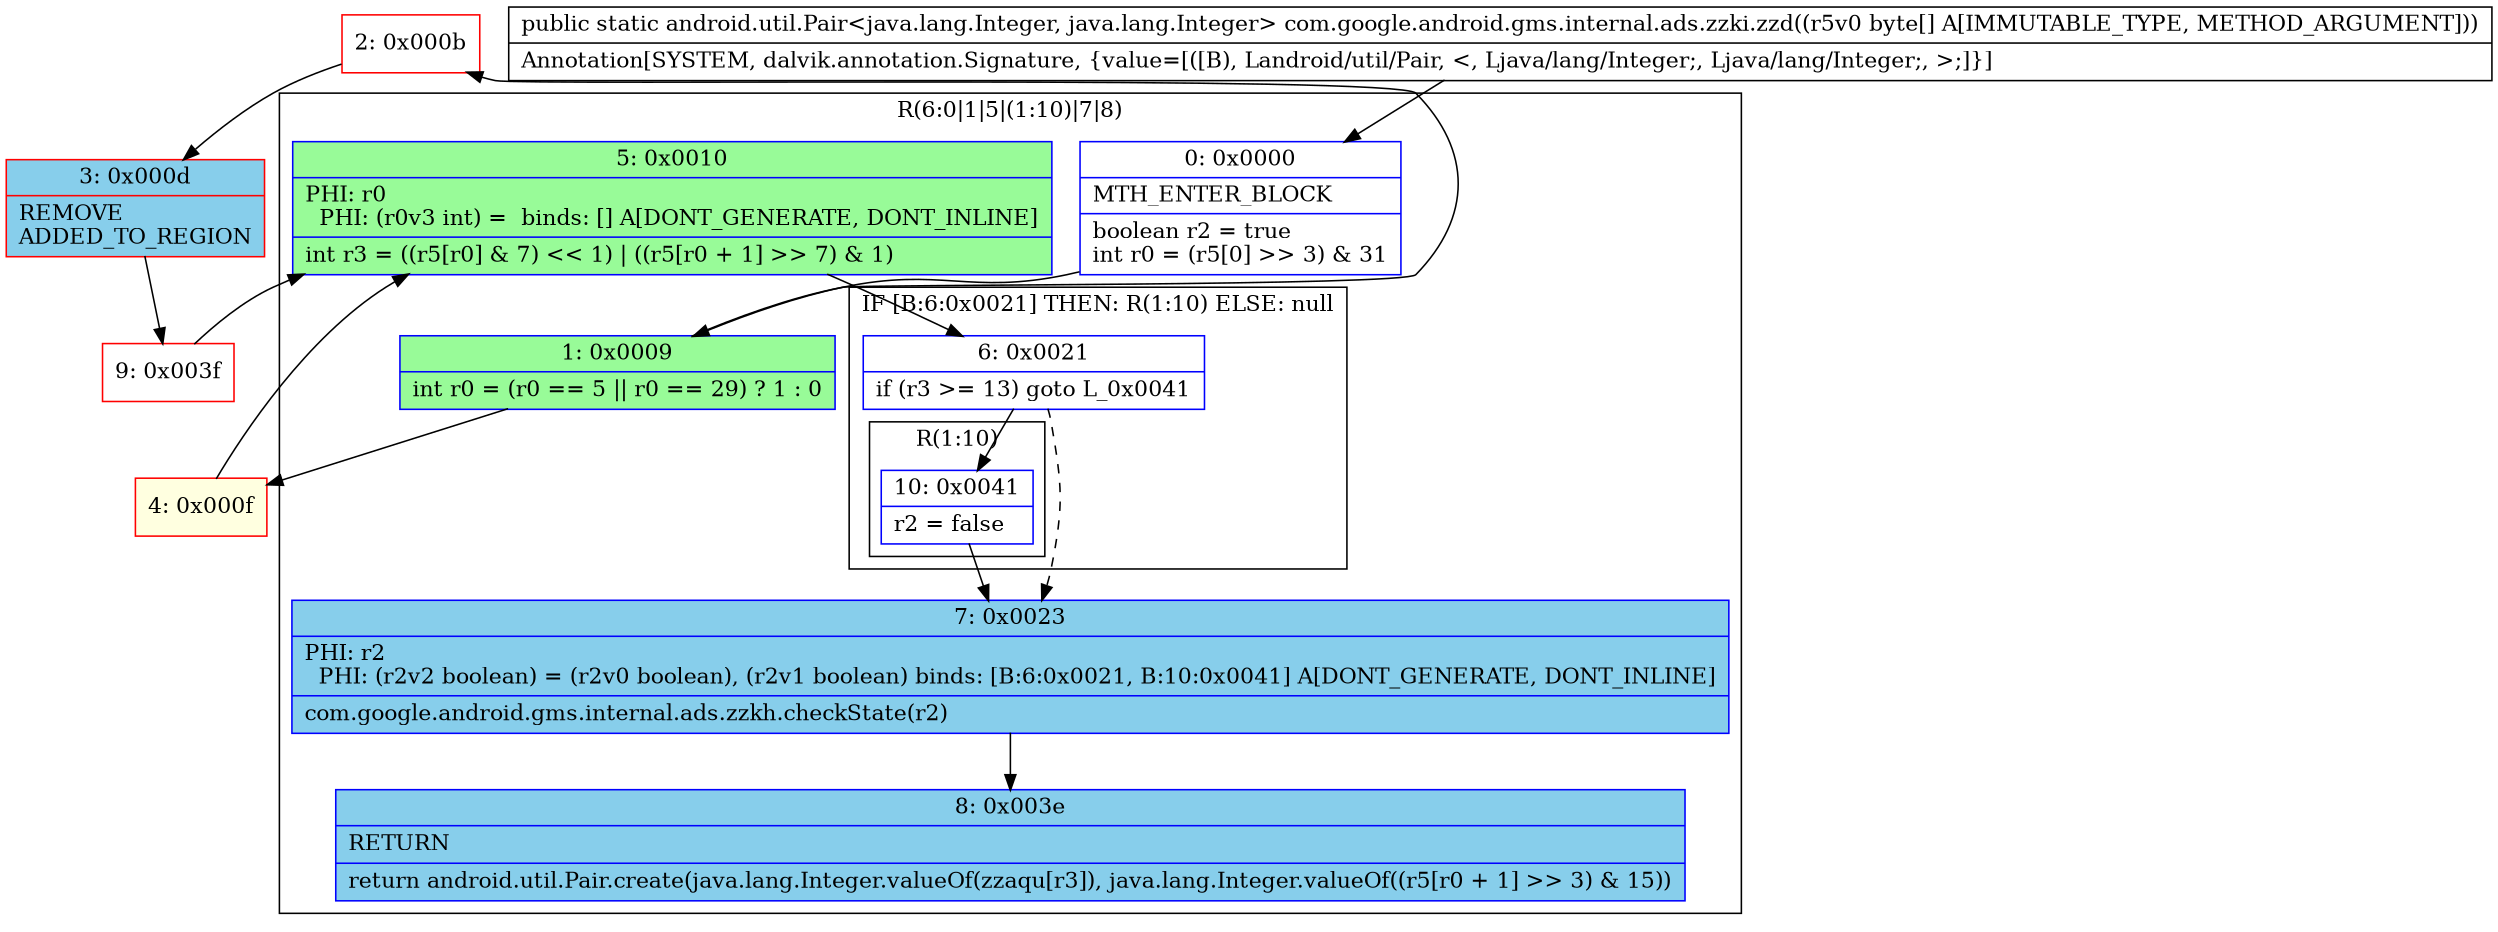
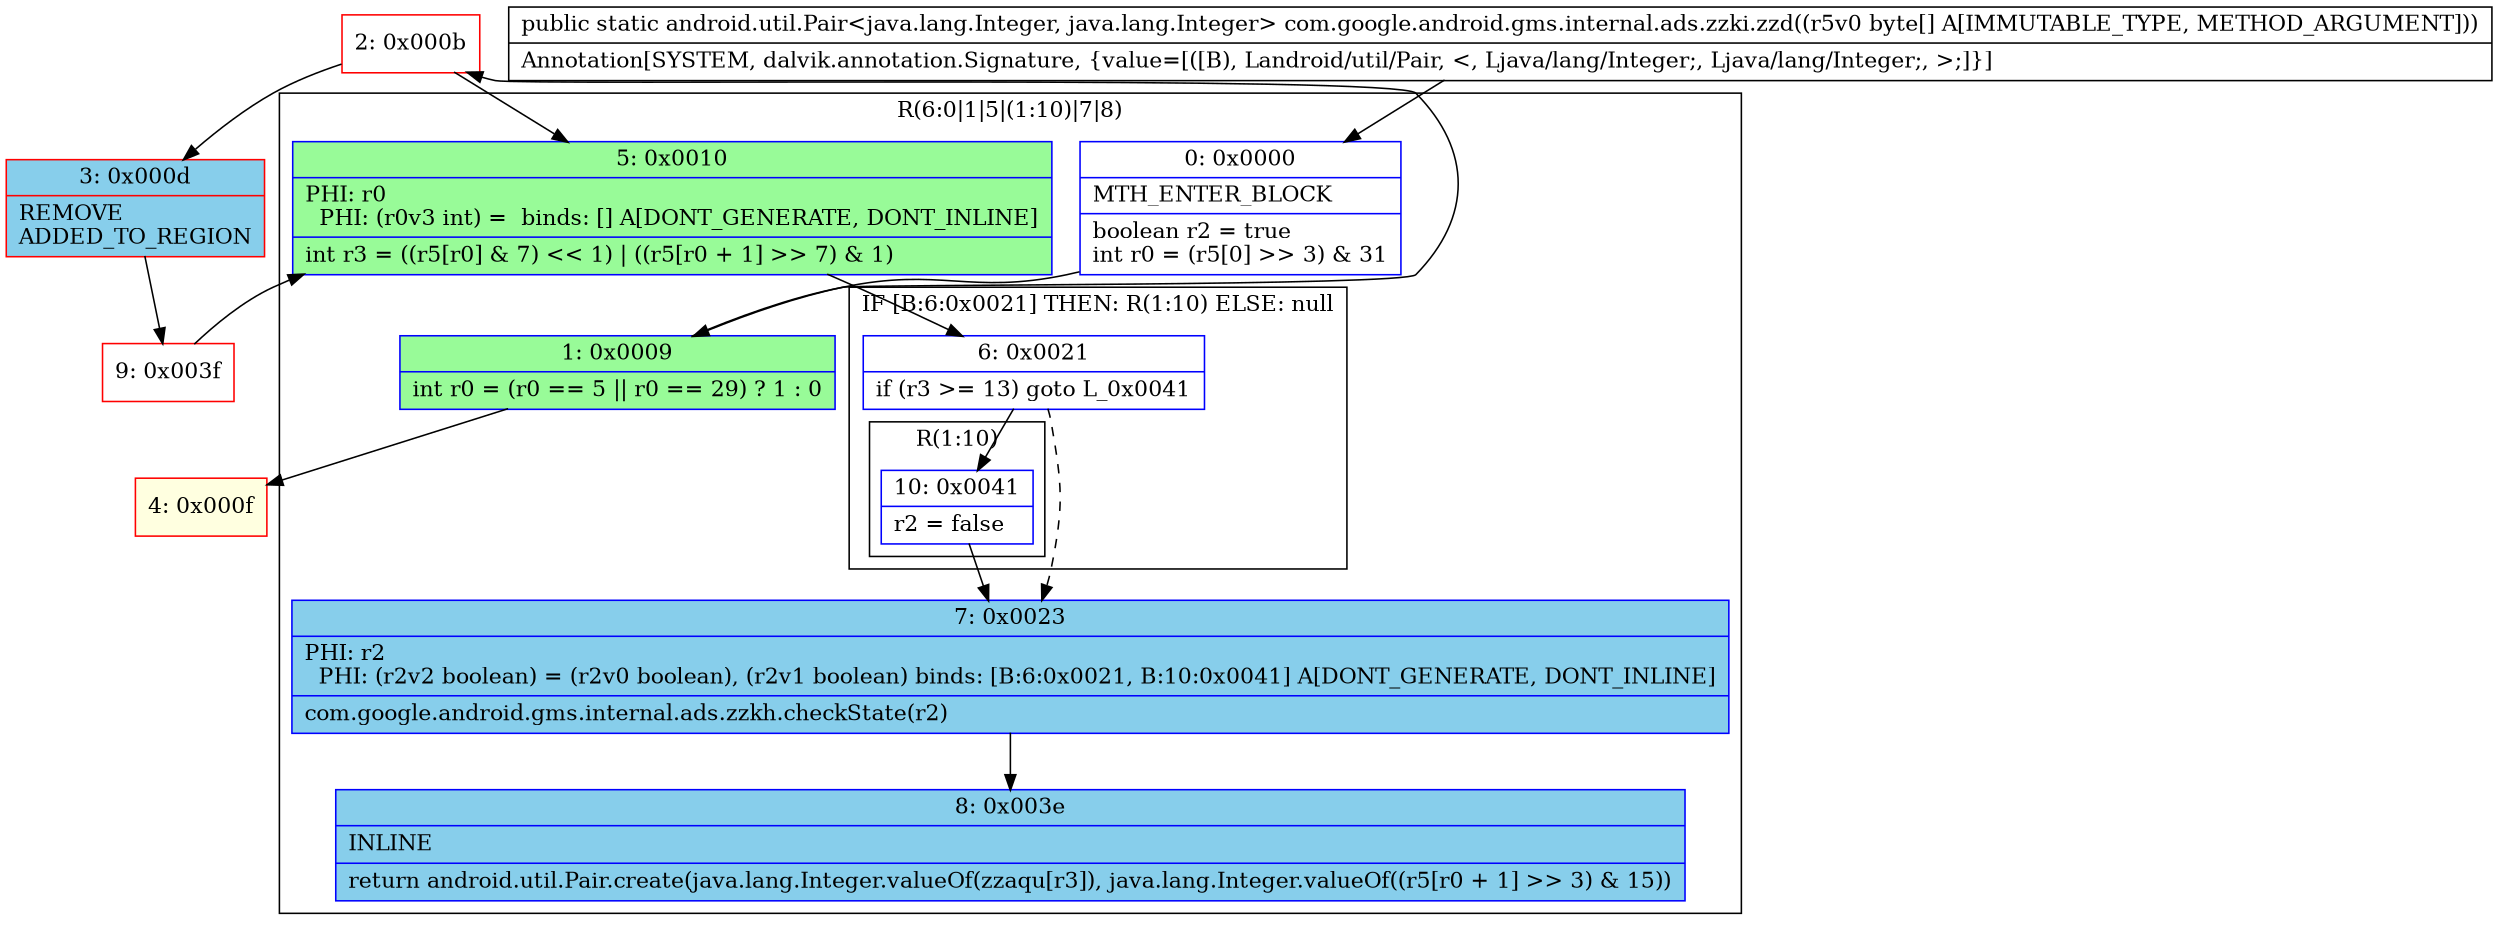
edge "4: 0x000f" -> "5: 0x0010": now "2: 0x000b" -> "5: 0x0010"
node "8: 0x003e": text "RETURN" -> "INLINE"
